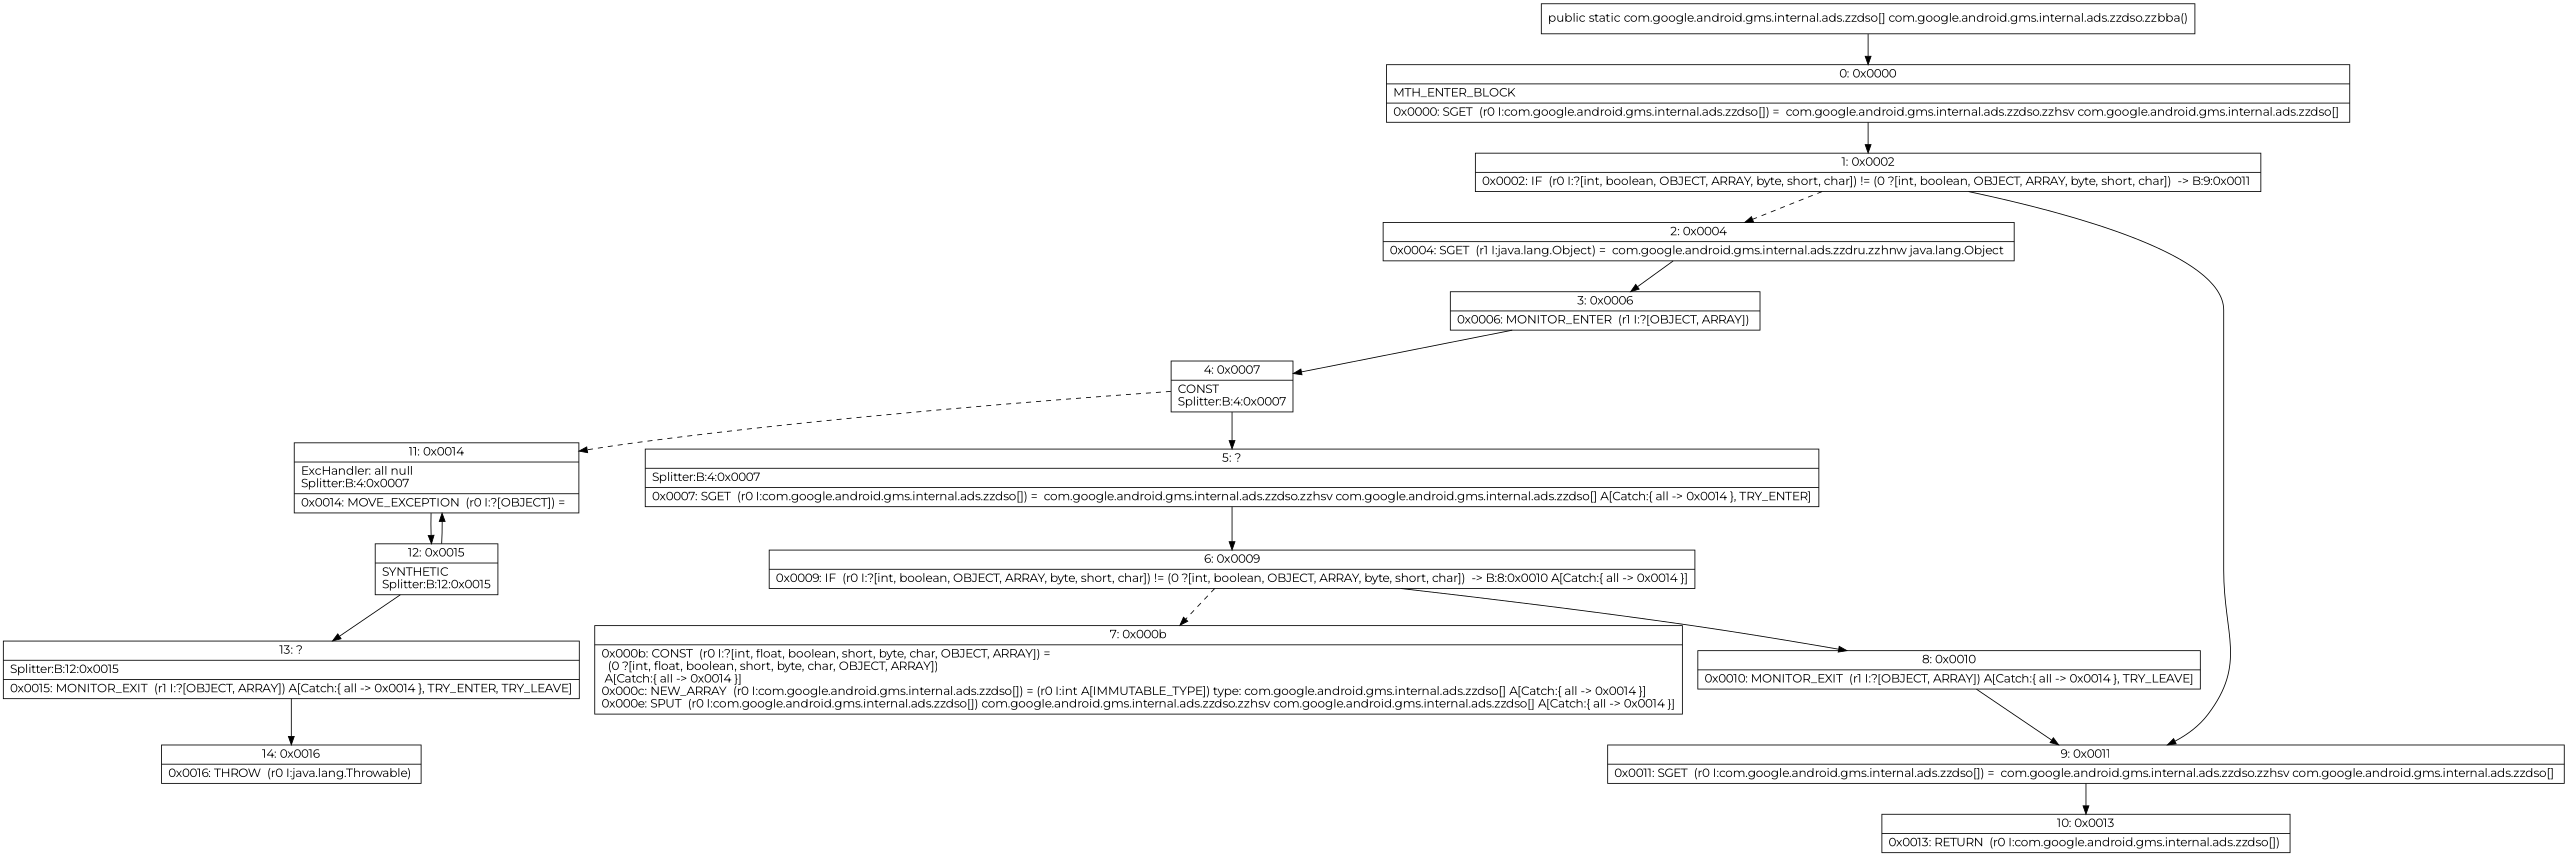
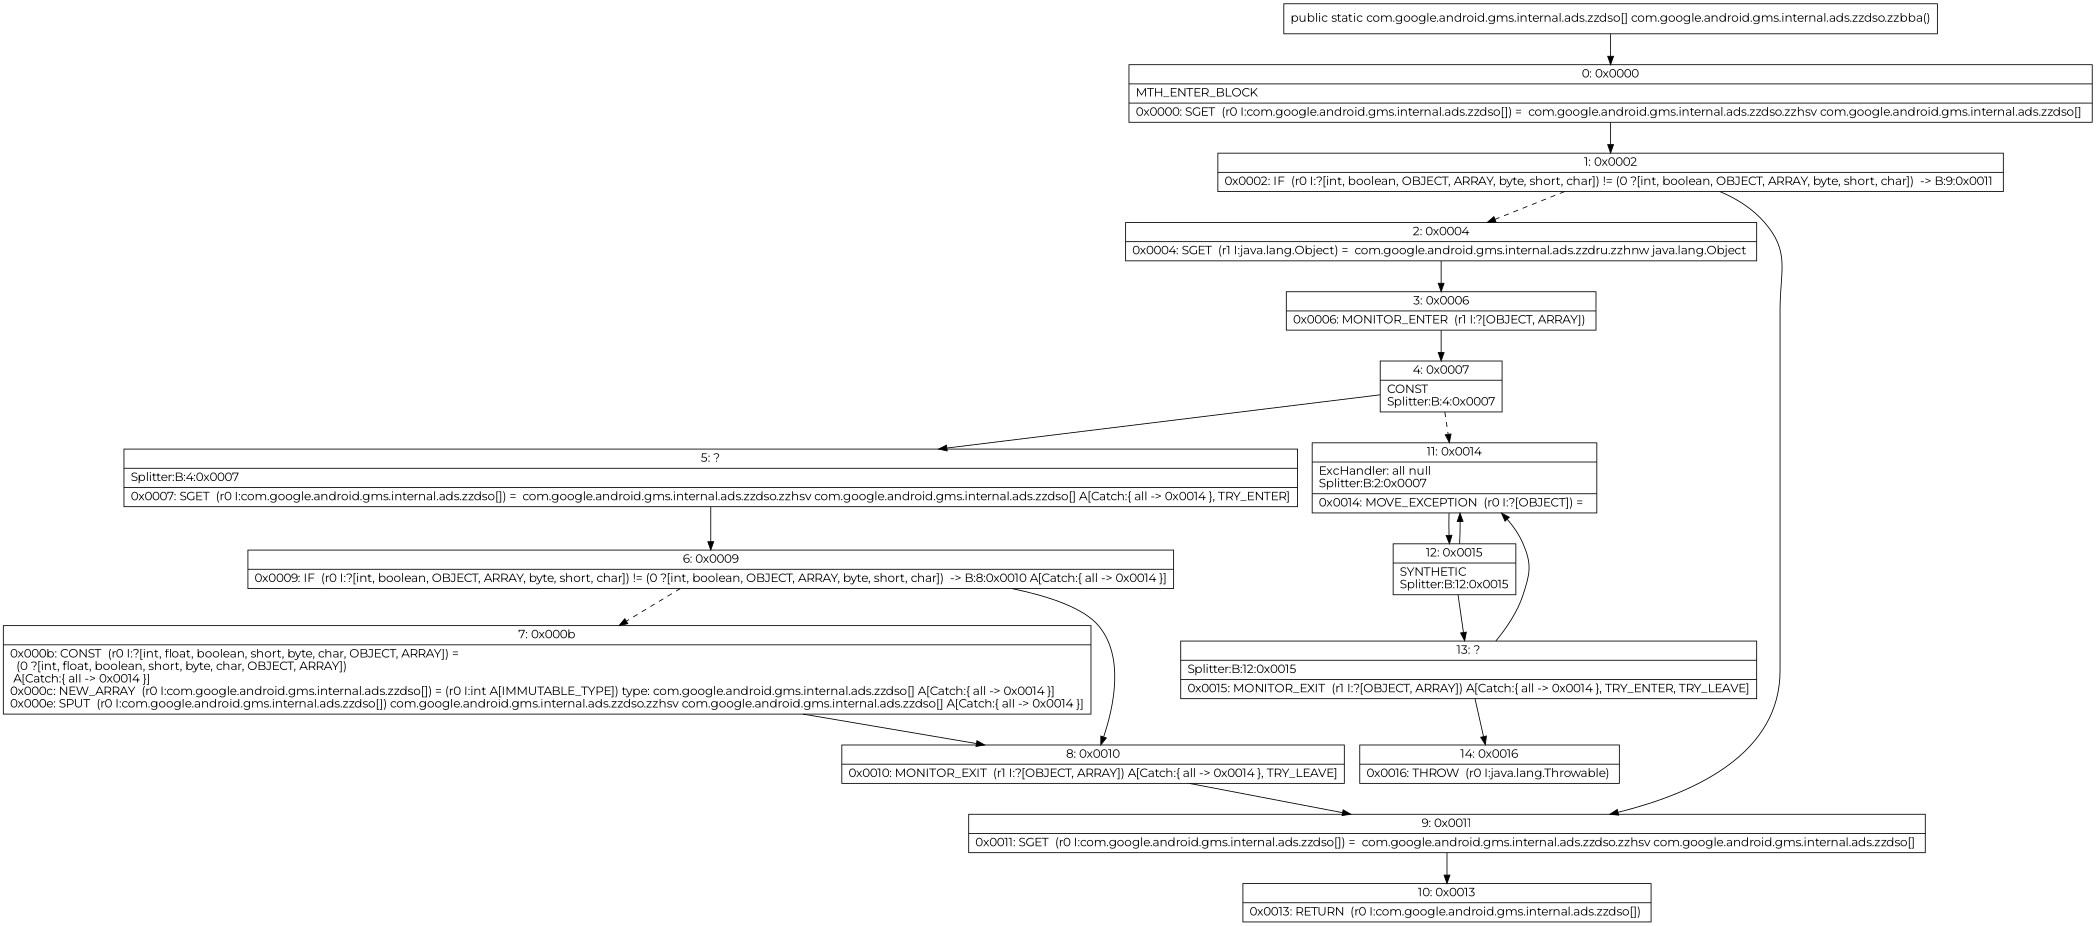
node "11: 0x0014": text "Splitter:B:4:0x0007" -> "Splitter:B:2:0x0007"
edge "13: ?" -> "11: 0x0014": added
edge "7: 0x000b" -> "8: 0x0010": added
